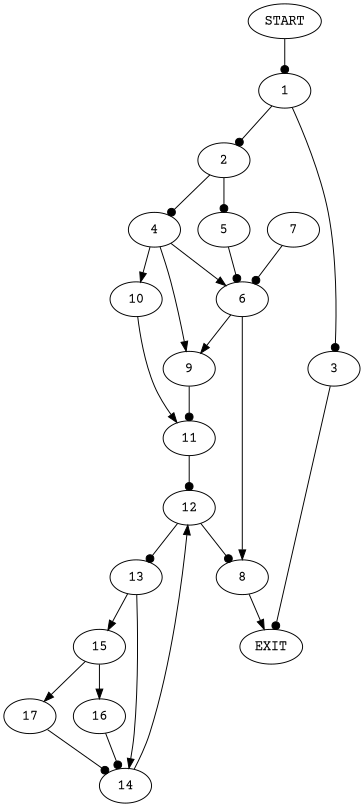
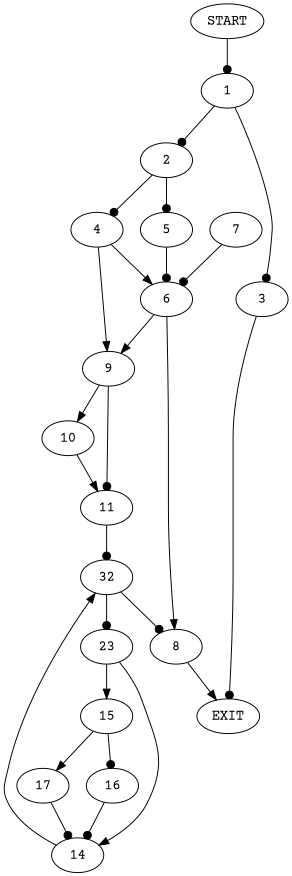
edge "4" -> "10": now "9" -> "10"
node "12": label "12" -> "32"
node "13": label "13" -> "23"
edge "15" -> "16": arrowhead normal -> dot
